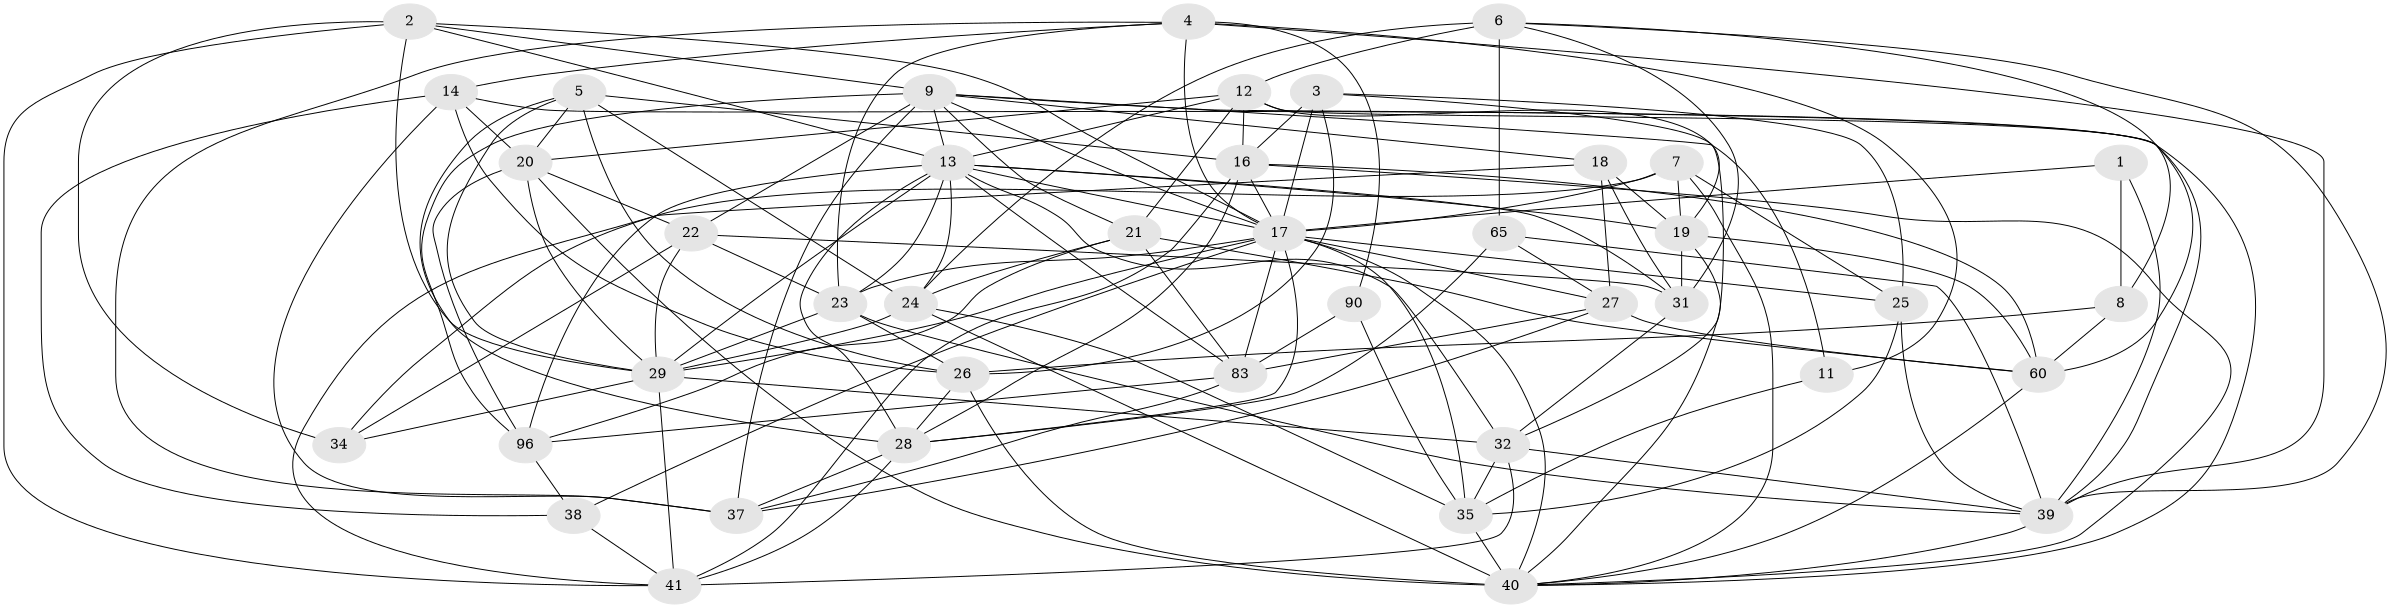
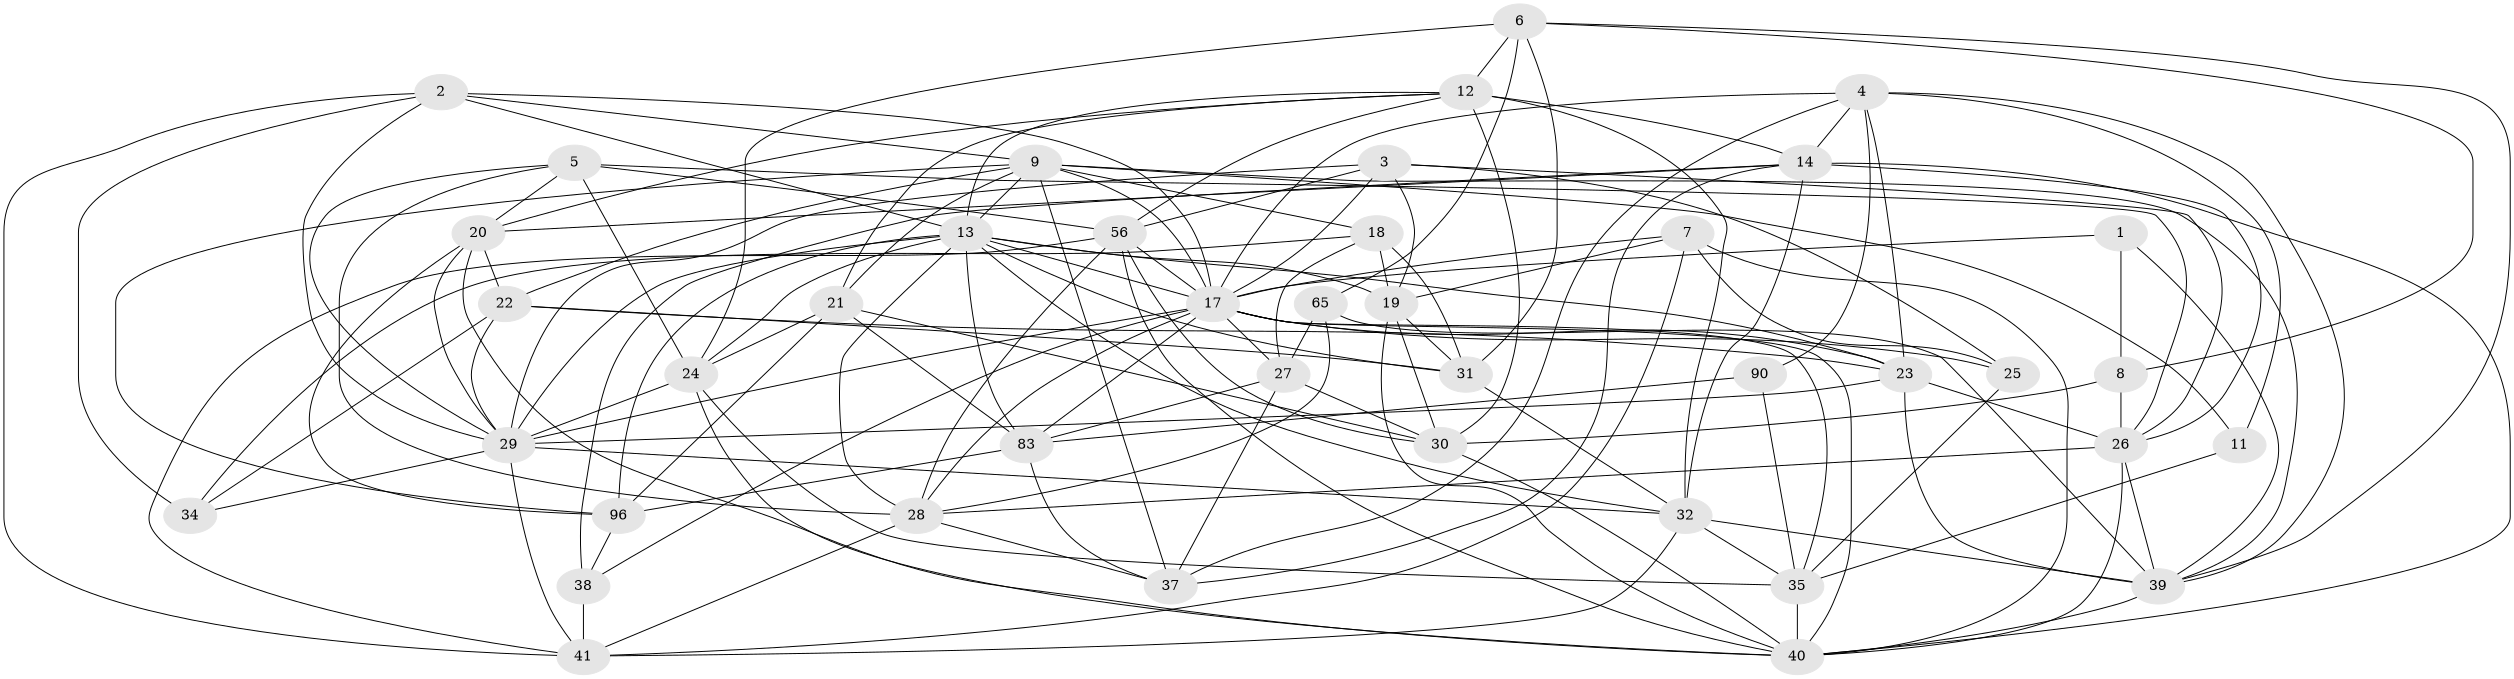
edge "12" -- "14": added
node "16": label "16" -> "56"
edge "3" -- "29": added
edge "14" -- "32": added
node "60": label "60" -> "30"
edge "25" -- "39": now "26" -- "39"
